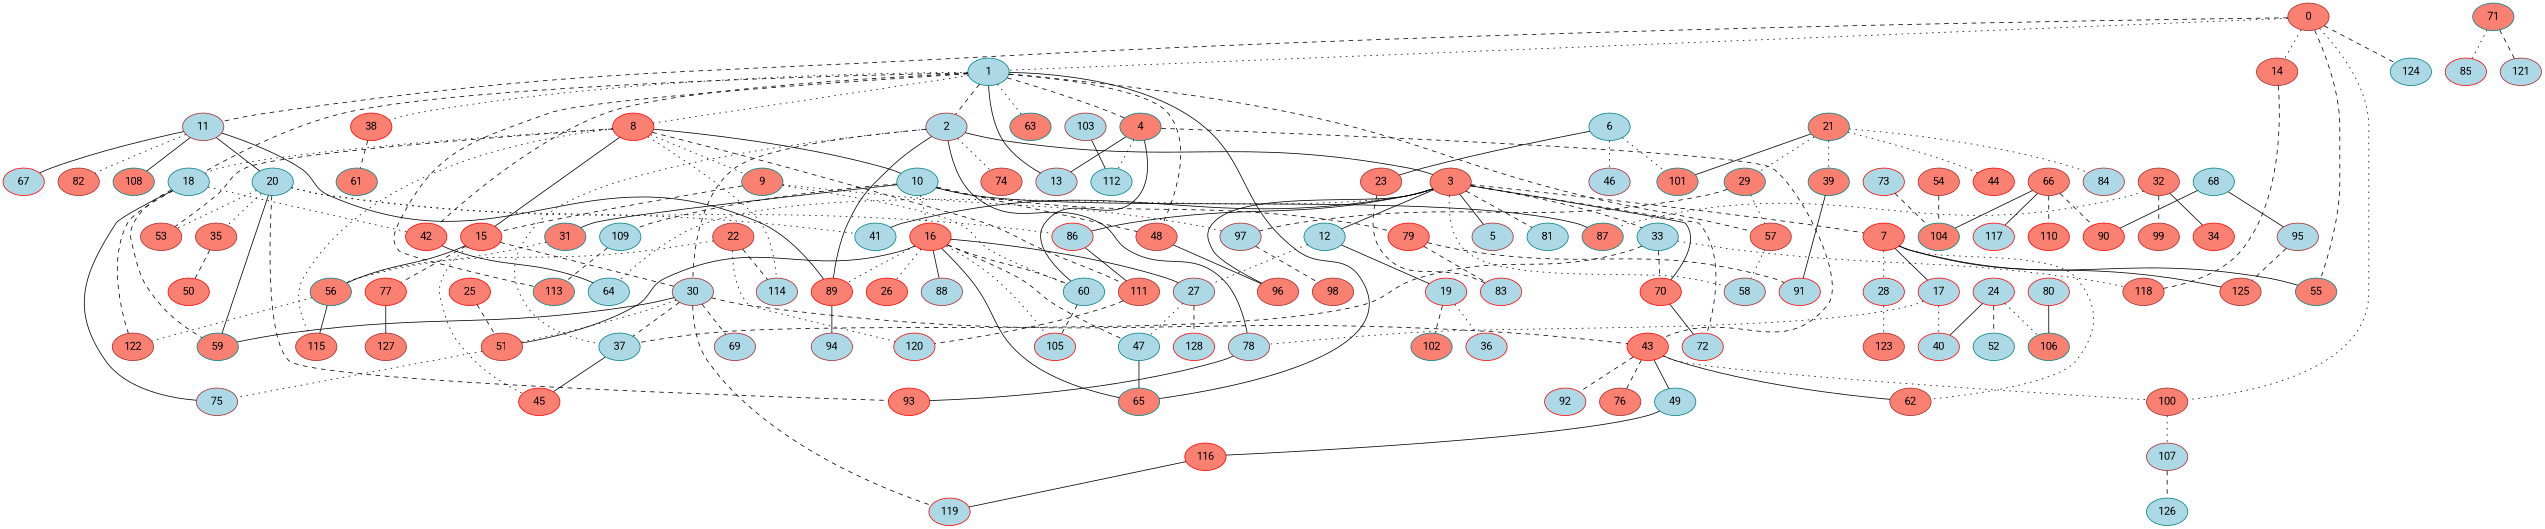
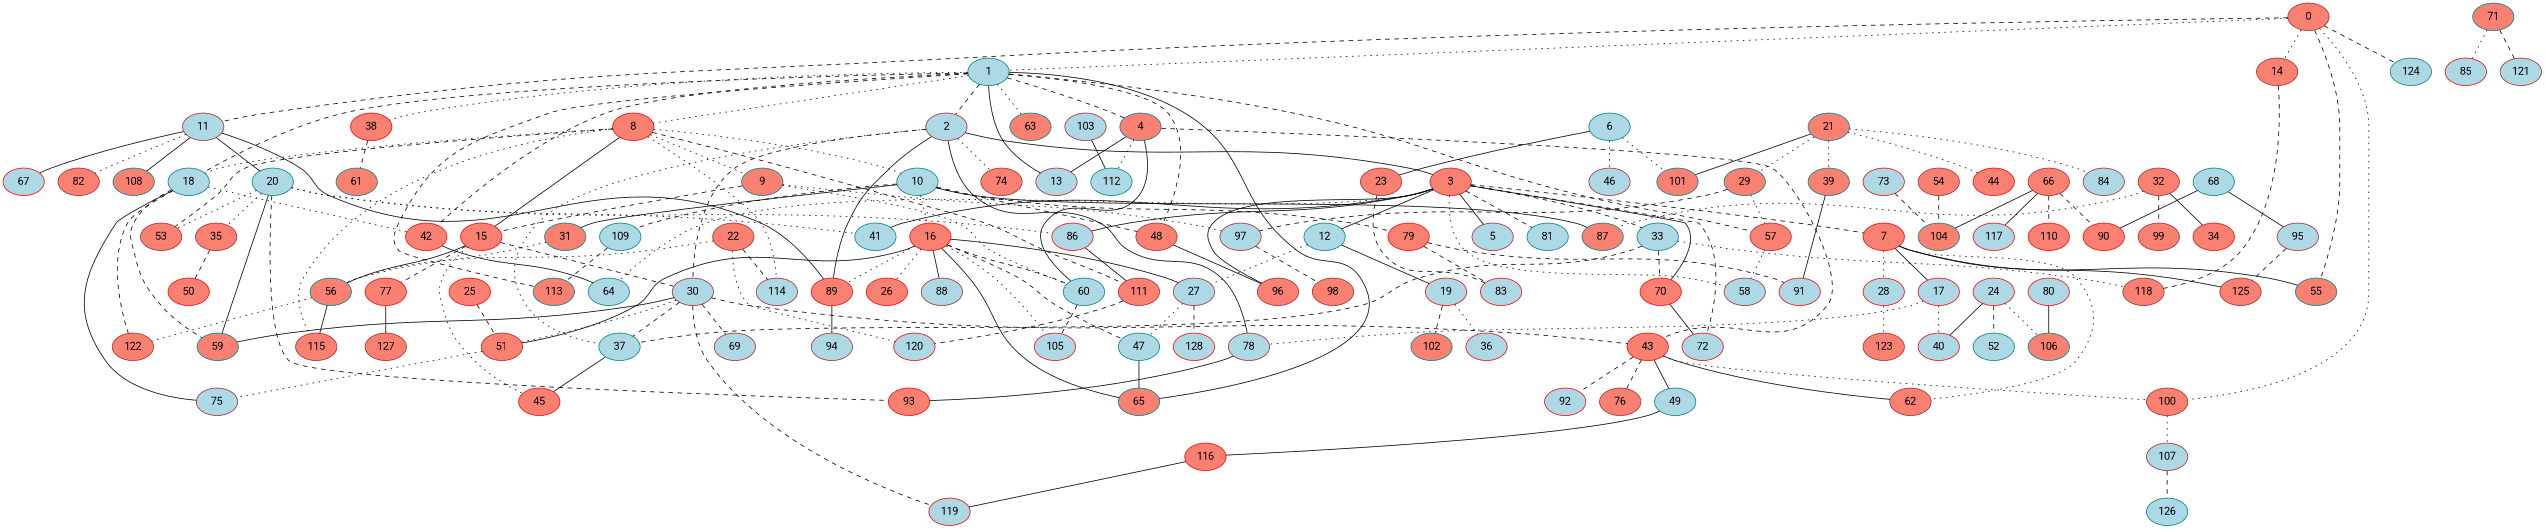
edge "8" -- "10": style solid -> dotted
